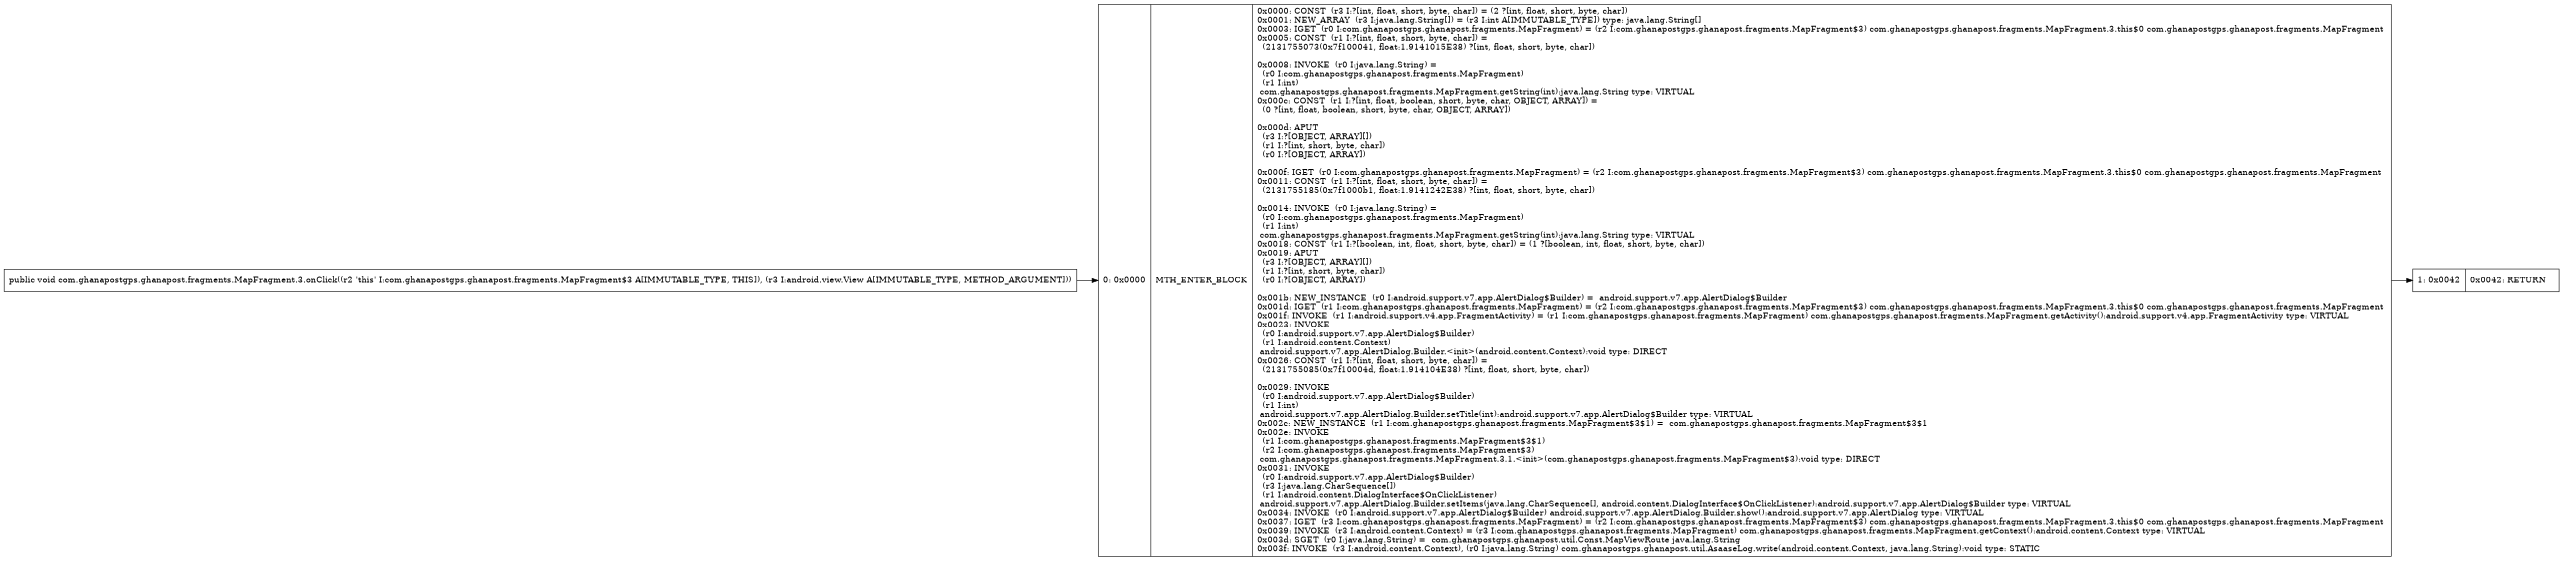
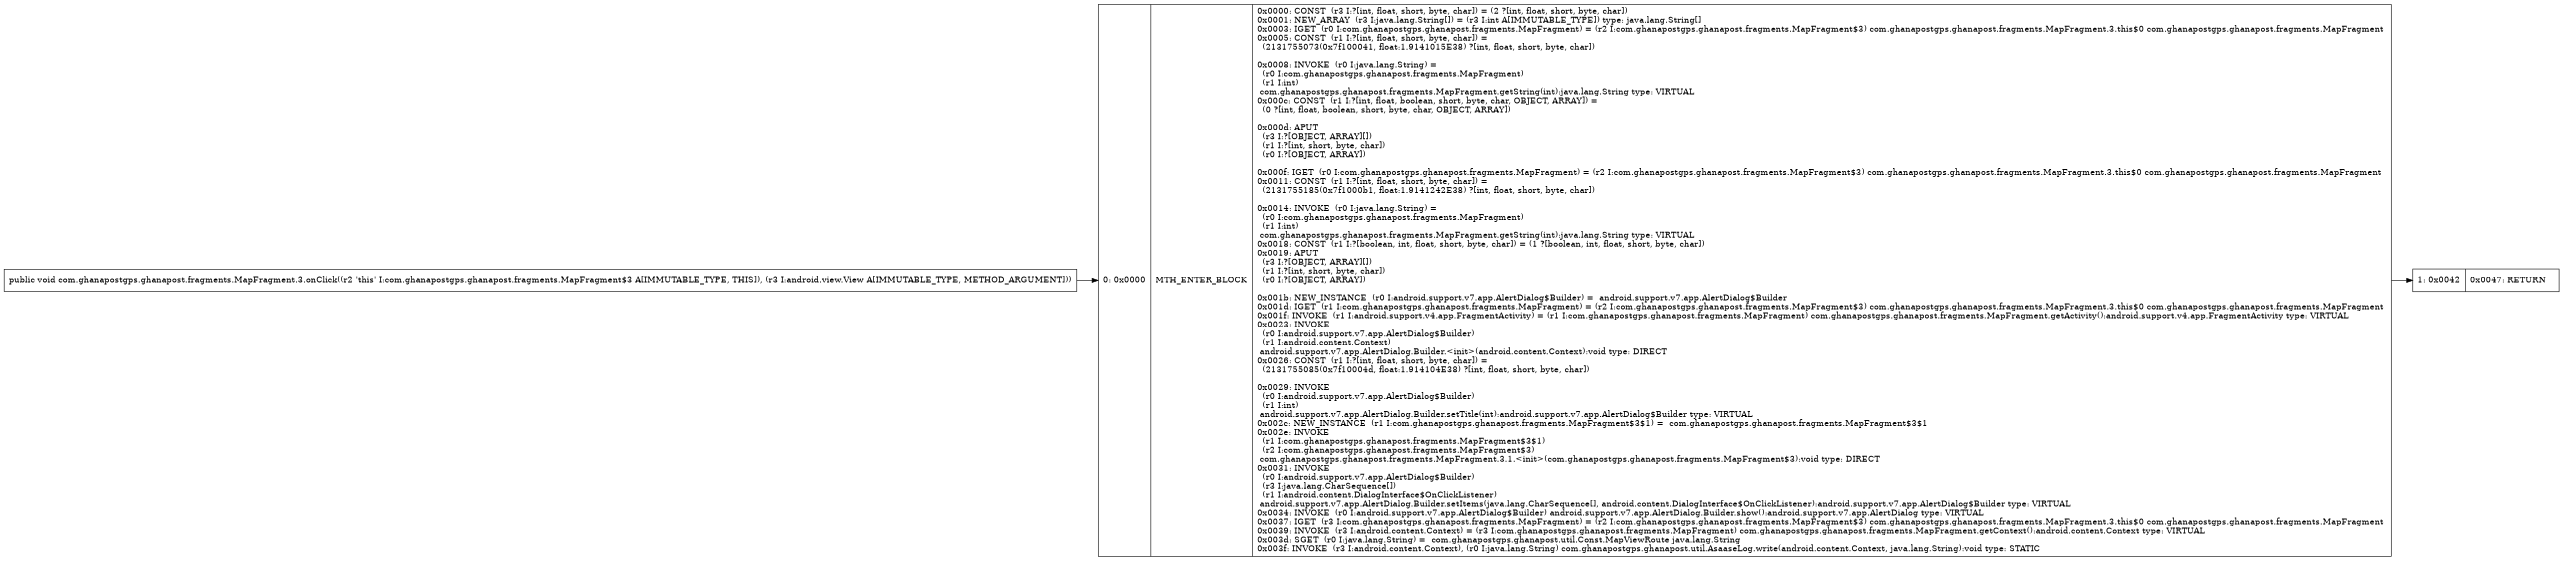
node "1: 0x0042": text "0x0042: RETURN" -> "0x0047: RETURN"
